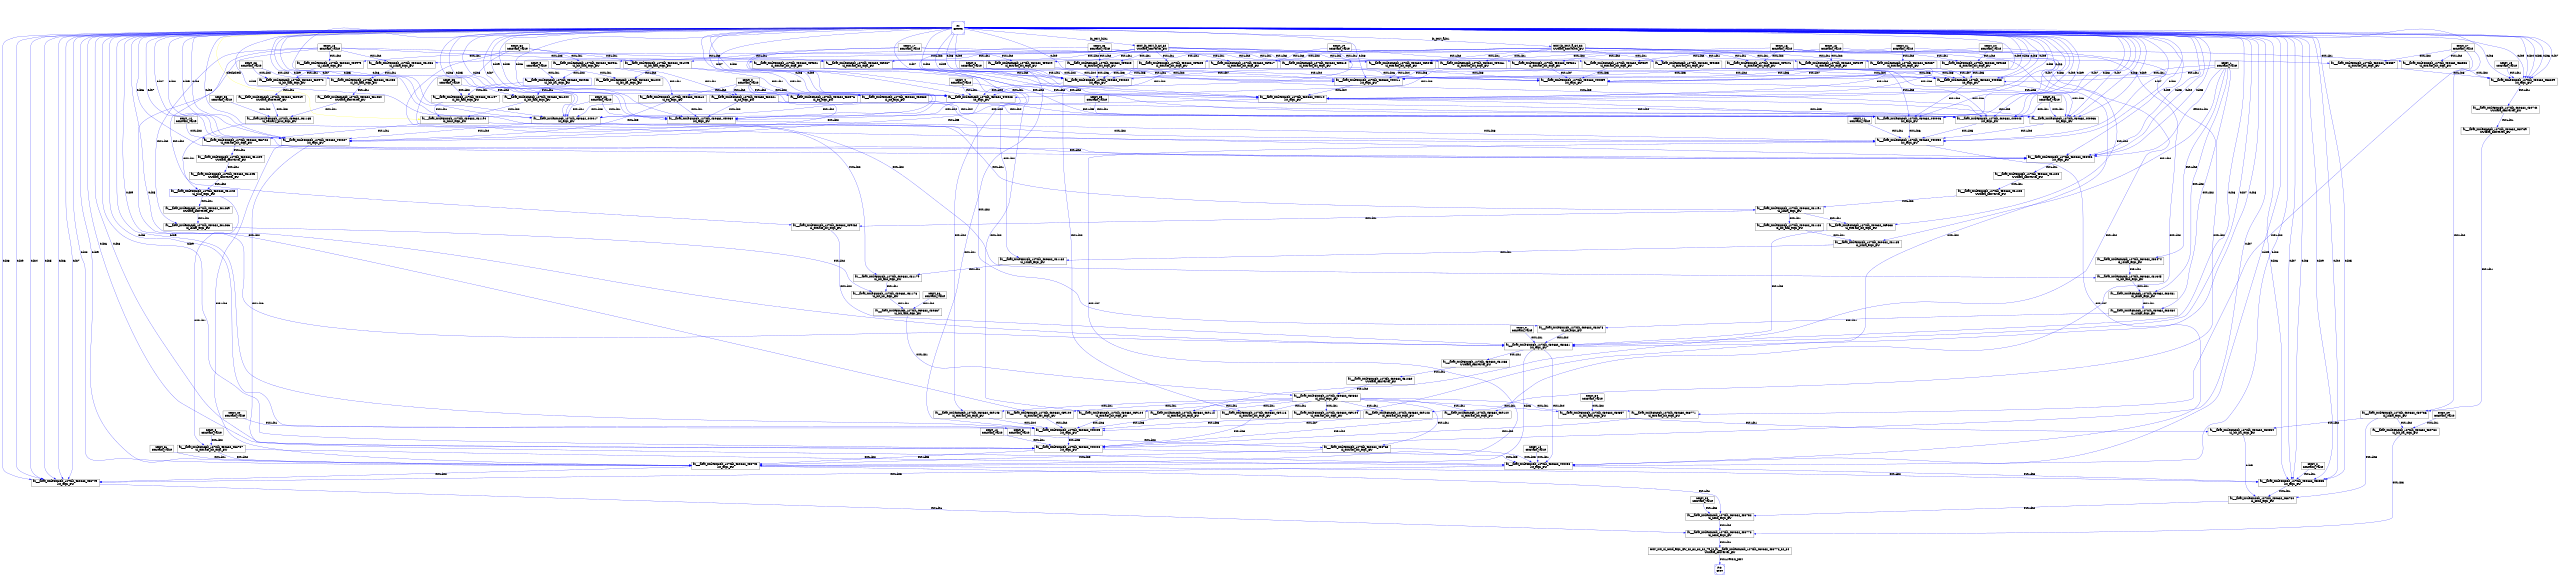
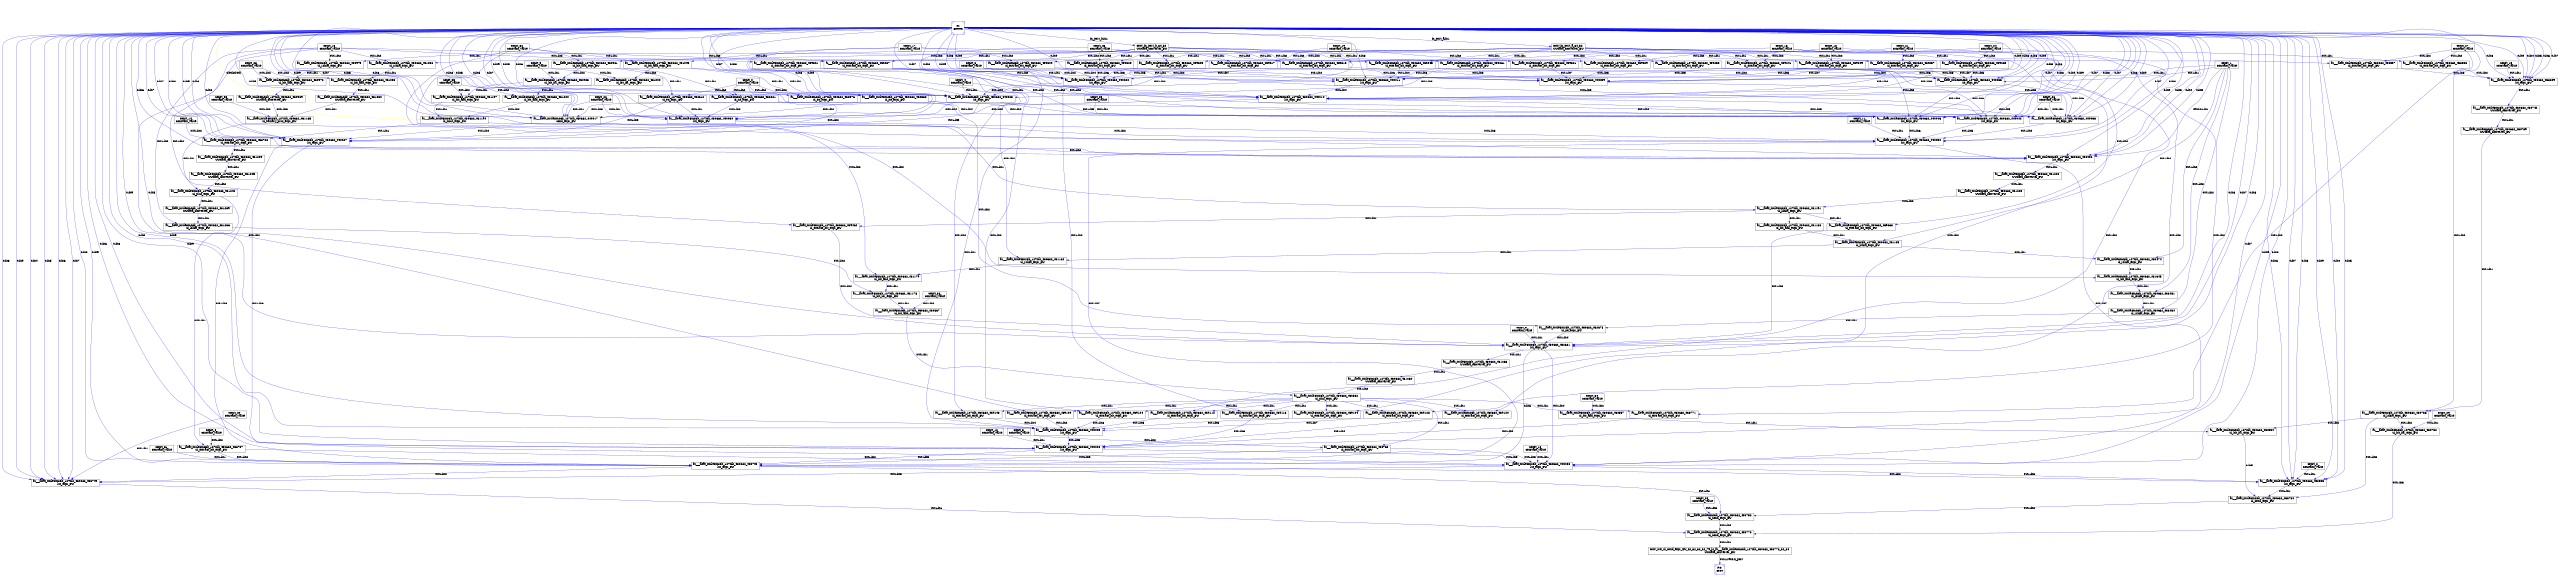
node "fu___float_mule8m23b_127nih_430682_440017 lut_expr_FU": label "fu___float_mule8m23b_127nih_430682_440017 lut_expr_FU" -> "fu___float_mule8m23b_127nih_430682_440017 cond_expr_FU"
node "fu___float_mule8m23b_127nih_430682_431242 ui_plus_expr_FU": color blue -> black
edge "fu___float_mule8m23b_127nih_430682_431185 ui_lshift_expr_FU" -> "fu___float_mule8m23b_127nih_430682_433474 ui_rshift_expr_FU": added, label "out1-in1"
edge "fu___float_mule8m23b_127nih_430682_430862 ui_plus_expr_FU" -> "fu___float_mule8m23b_127nih_430682_430857 ui_bit_and_expr_FU": removed, label "out1-in1"
edge "const_20 constant_value" -> "const_3 constant_value": now "const_20 constant_value" -> "fu___float_mule8m23b_127nih_430682_433749 lut_expr_FU"
